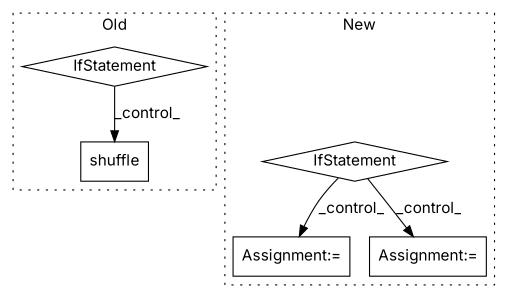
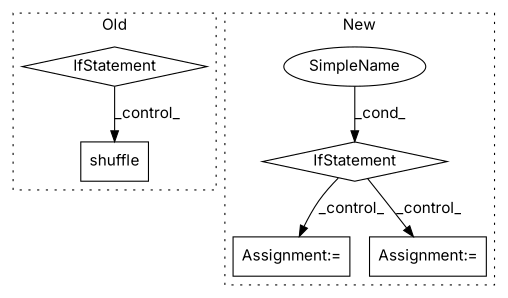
node "SimpleName": added
